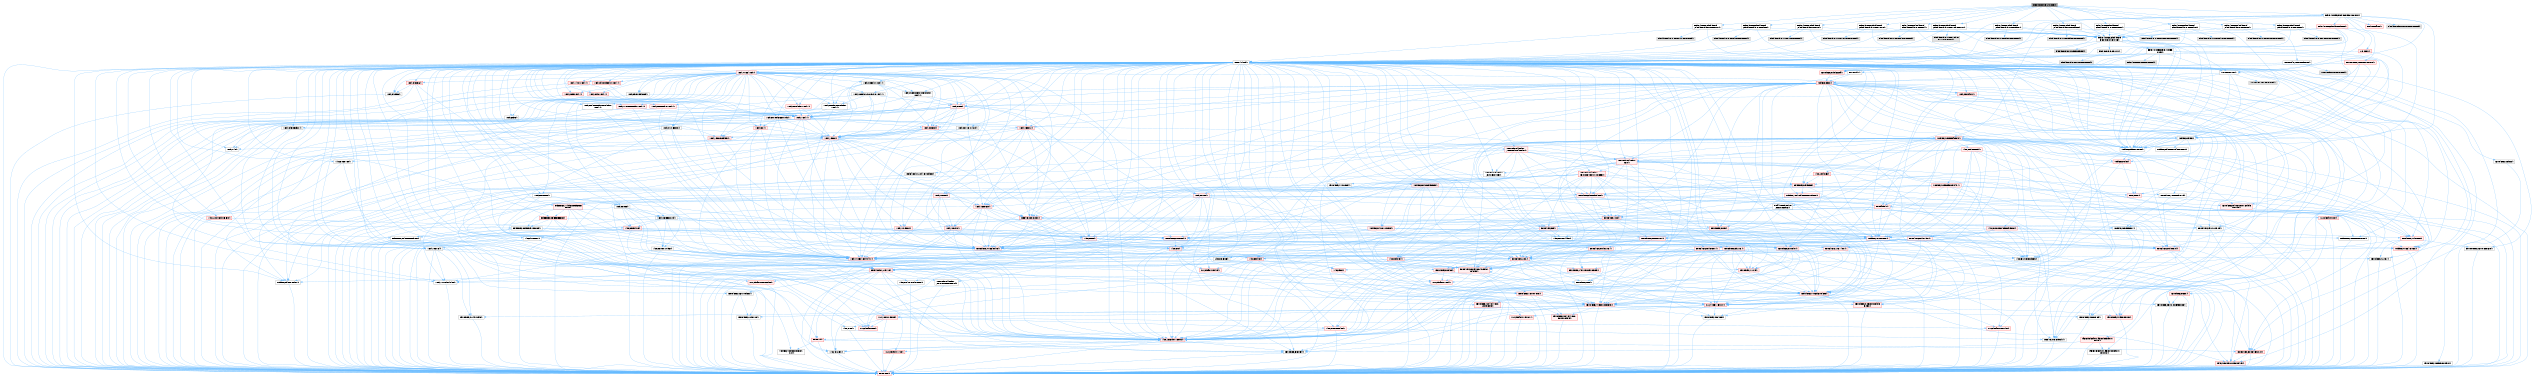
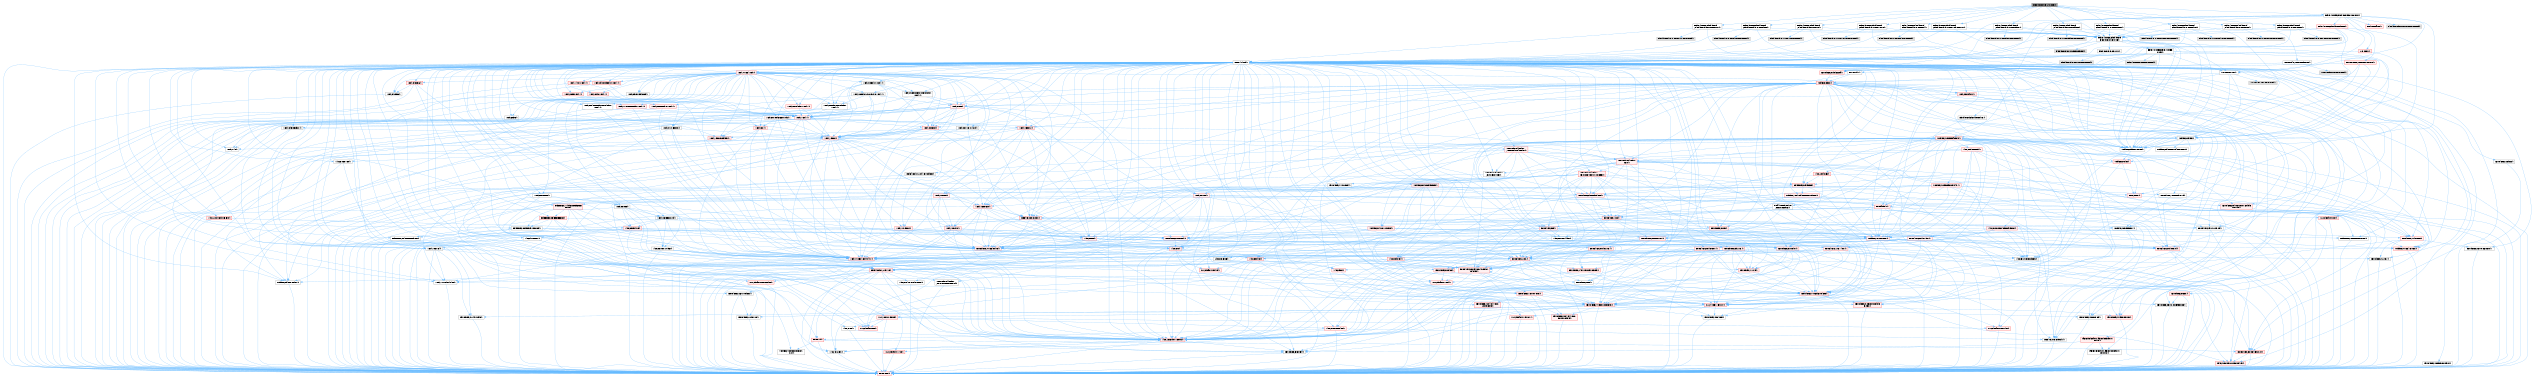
node "BlackboardKeyType_Native Enum.generated.h": removed
node "Blackboard/BlackboardKey.h": added
node "Components/RemoveExtent.h": label "Components/RemoveExtent.h" -> "Templates/RemoveExtent.h"
